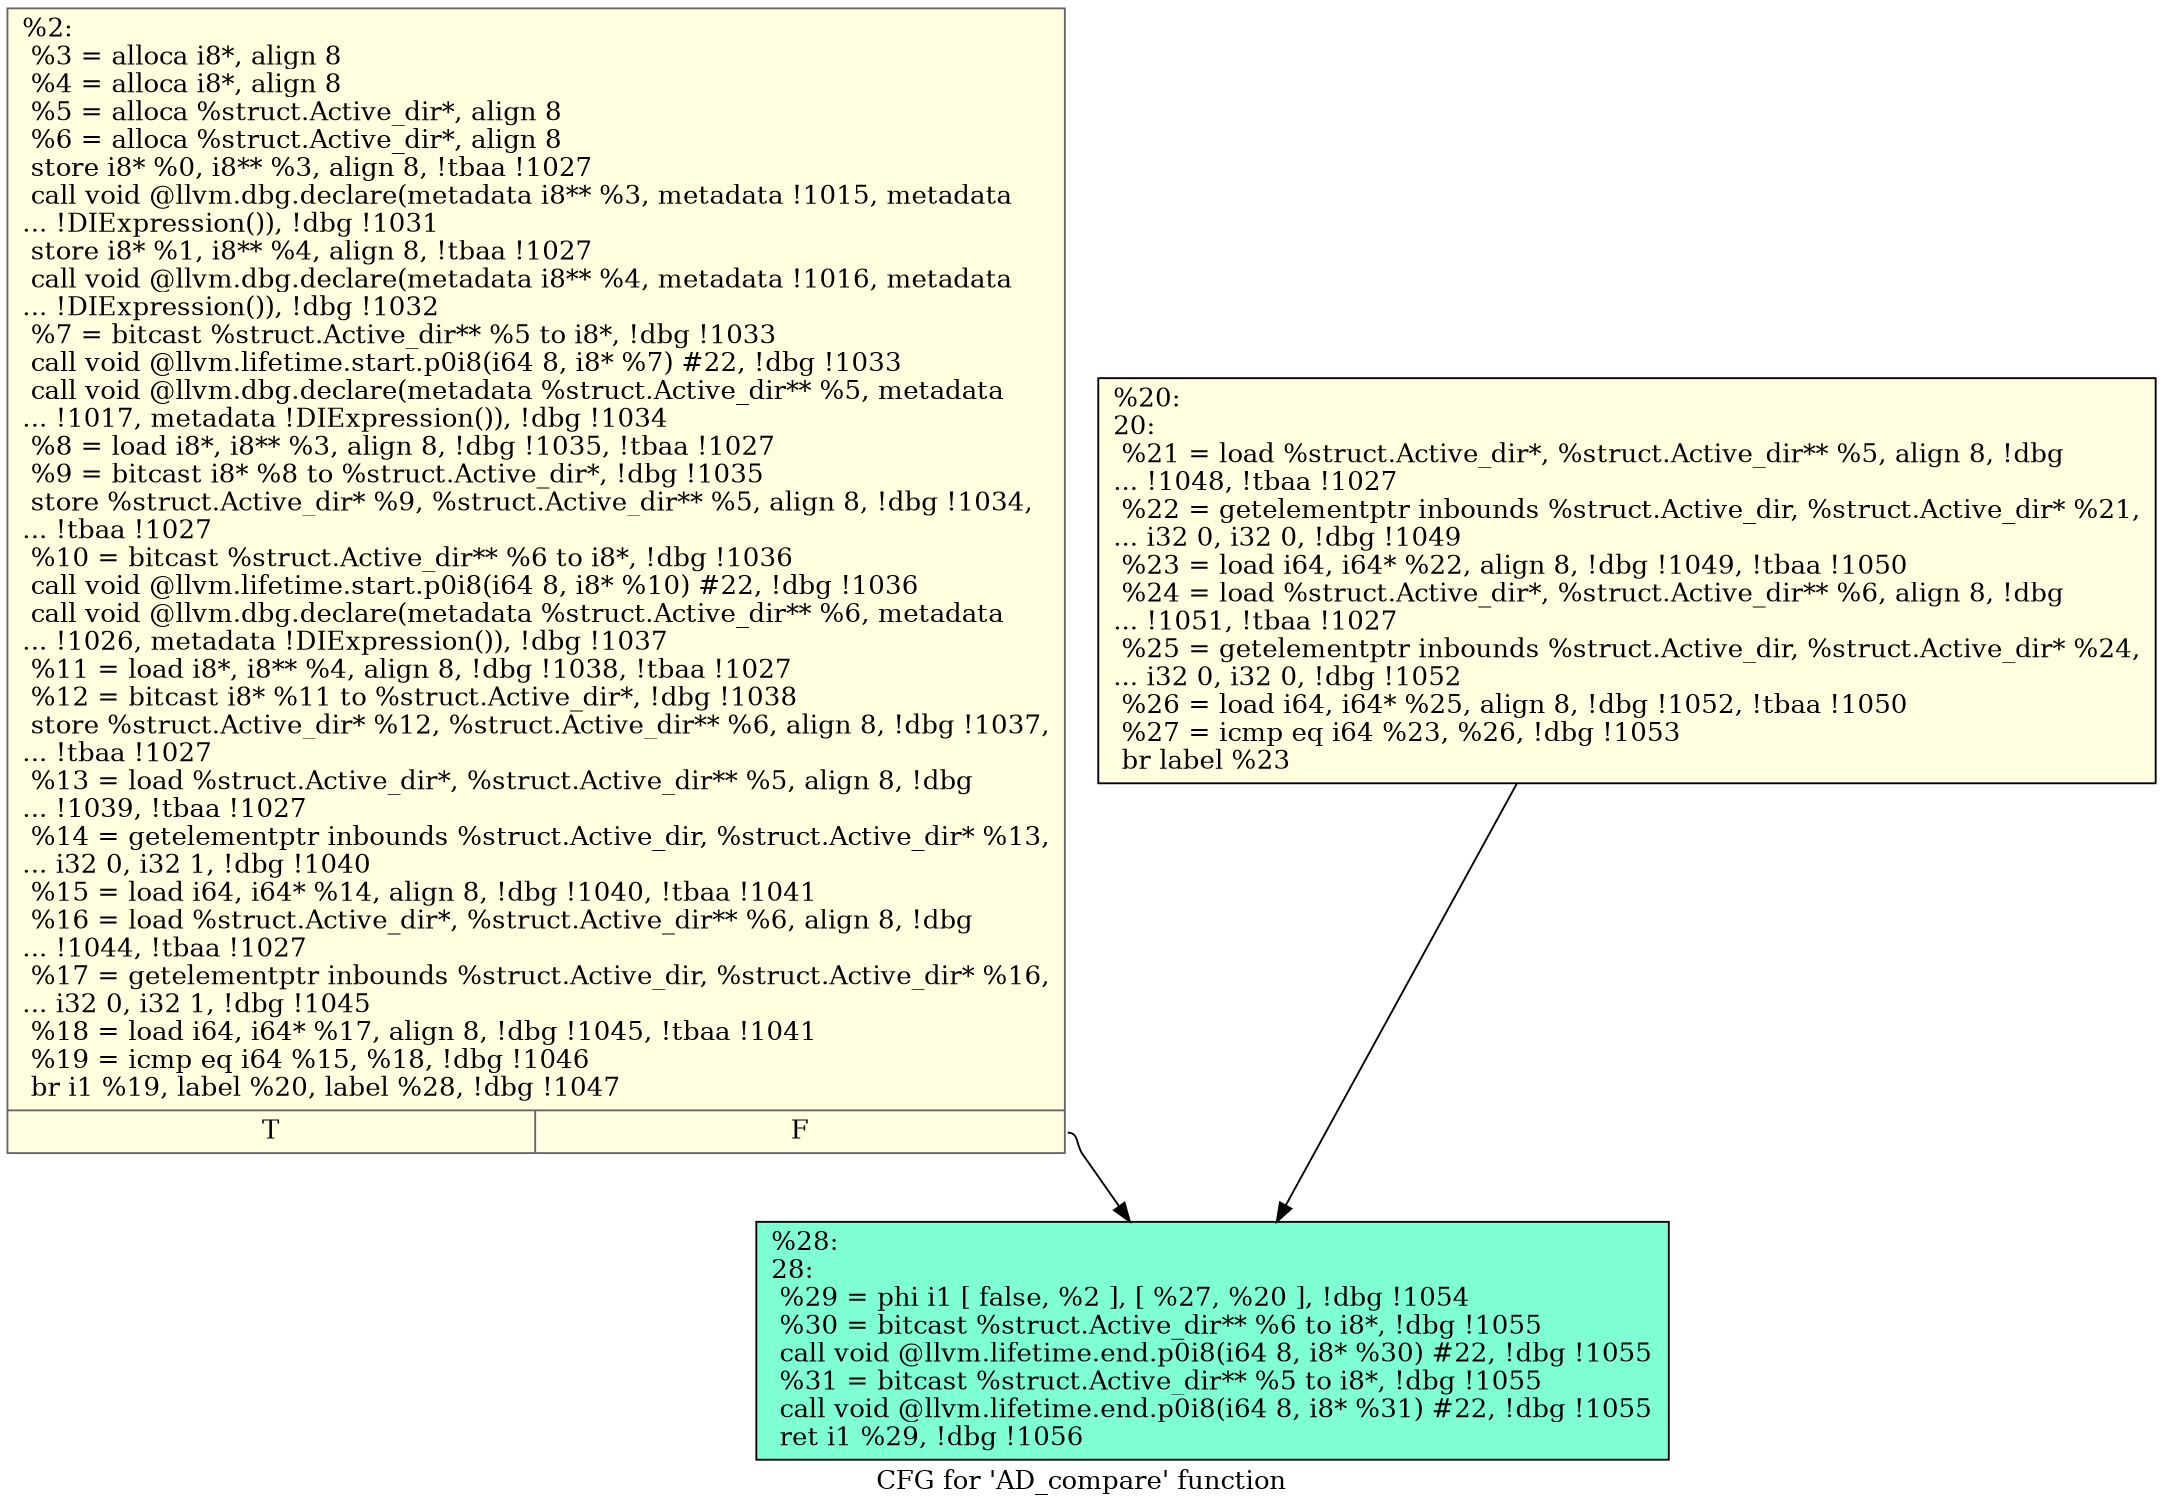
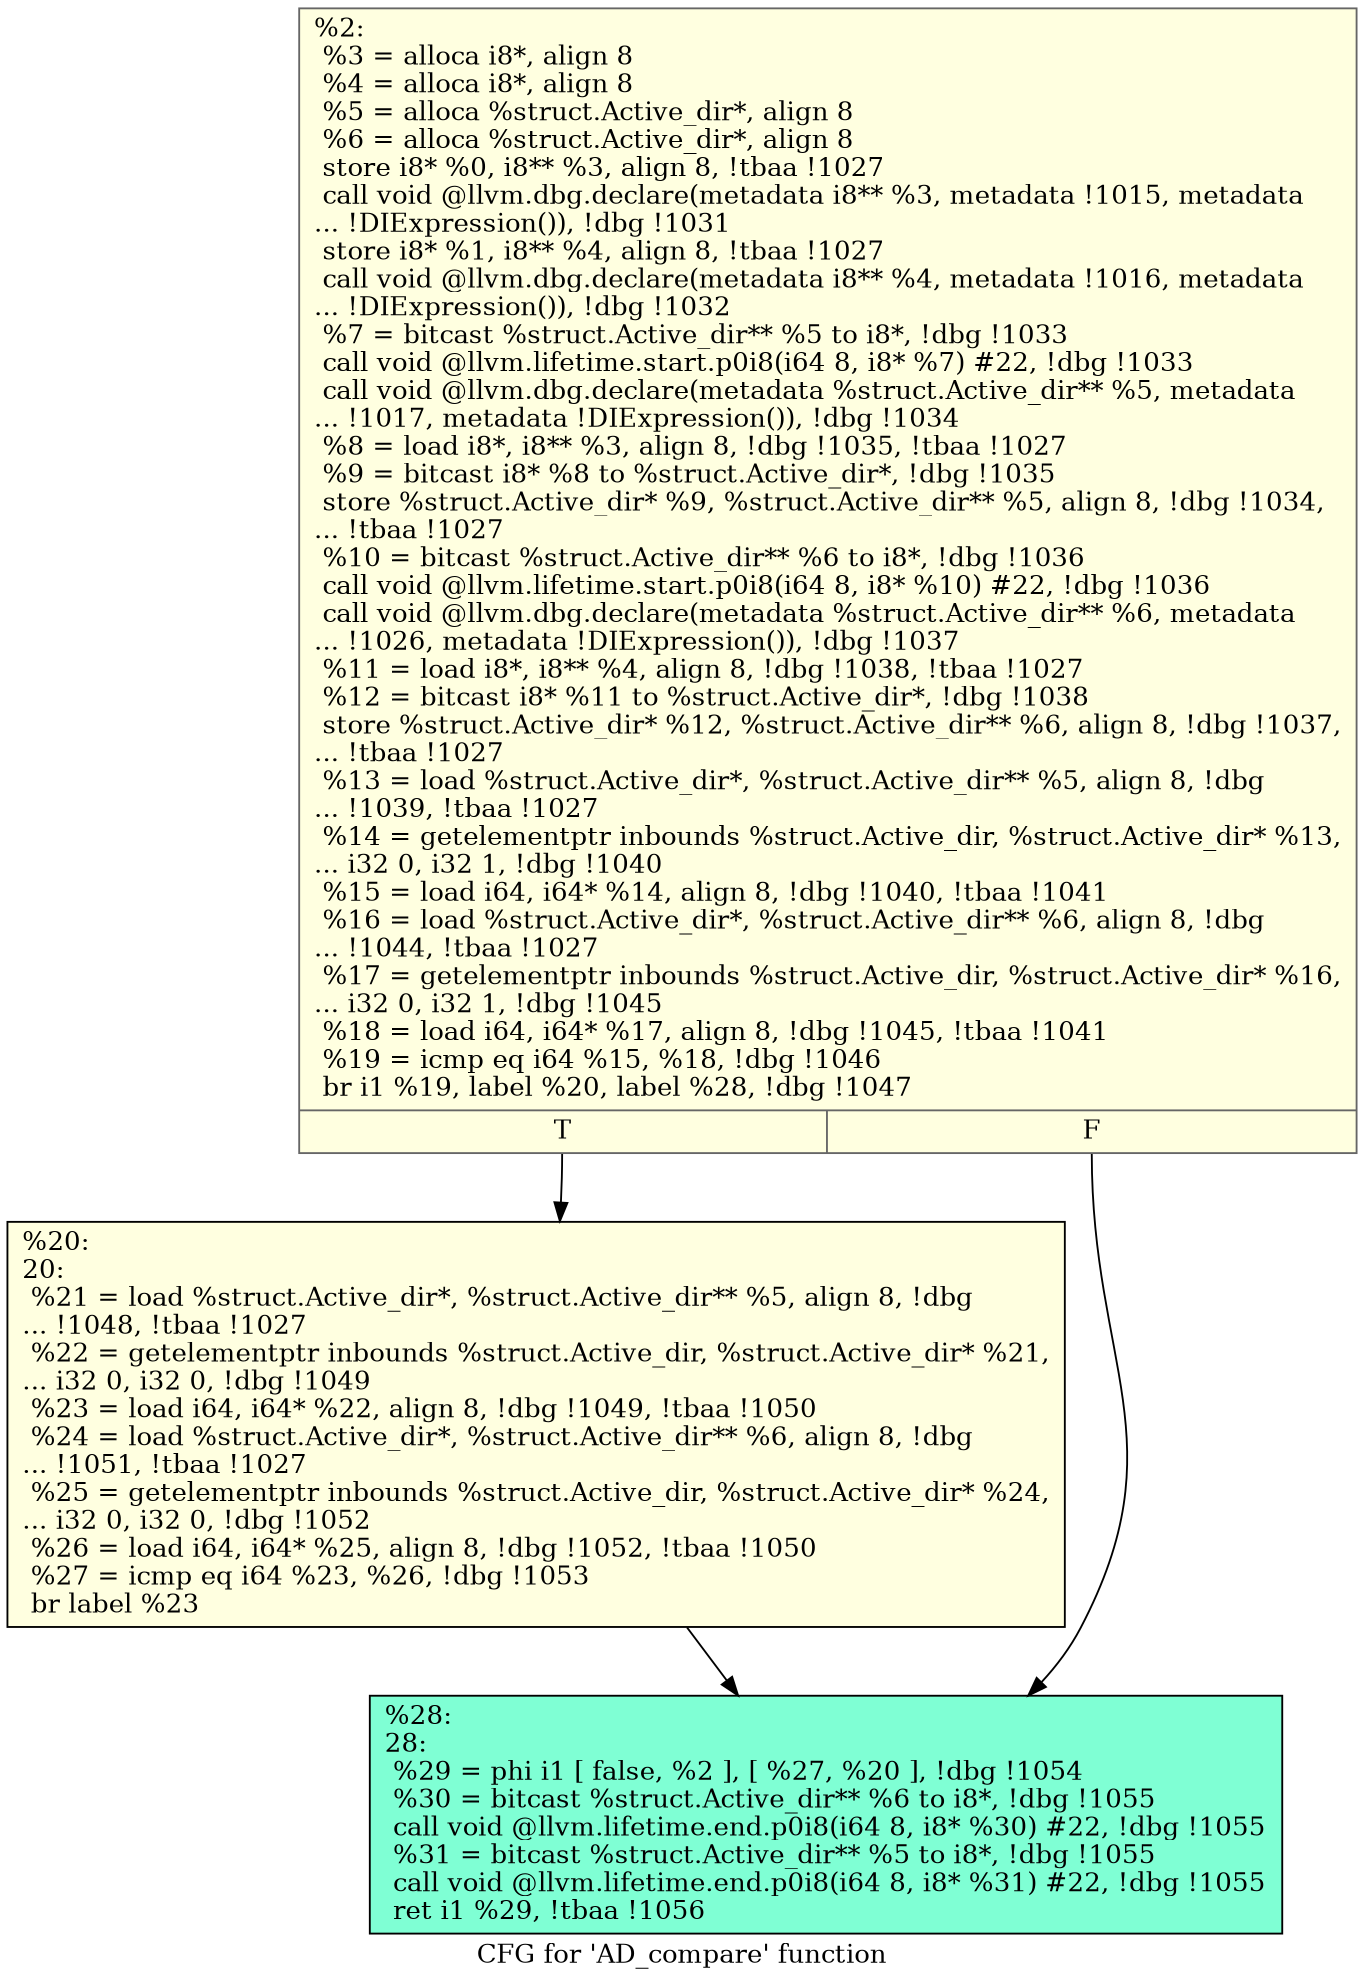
edge "%2:" -> "%20:": added
node "%28:": text "ret i1 %29, !dbg !1056" -> "ret i1 %29, !tbaa !1056"
